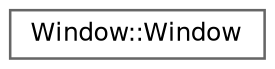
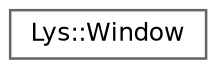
node "Window::Window": label "Window::Window" -> "Lys::Window"
